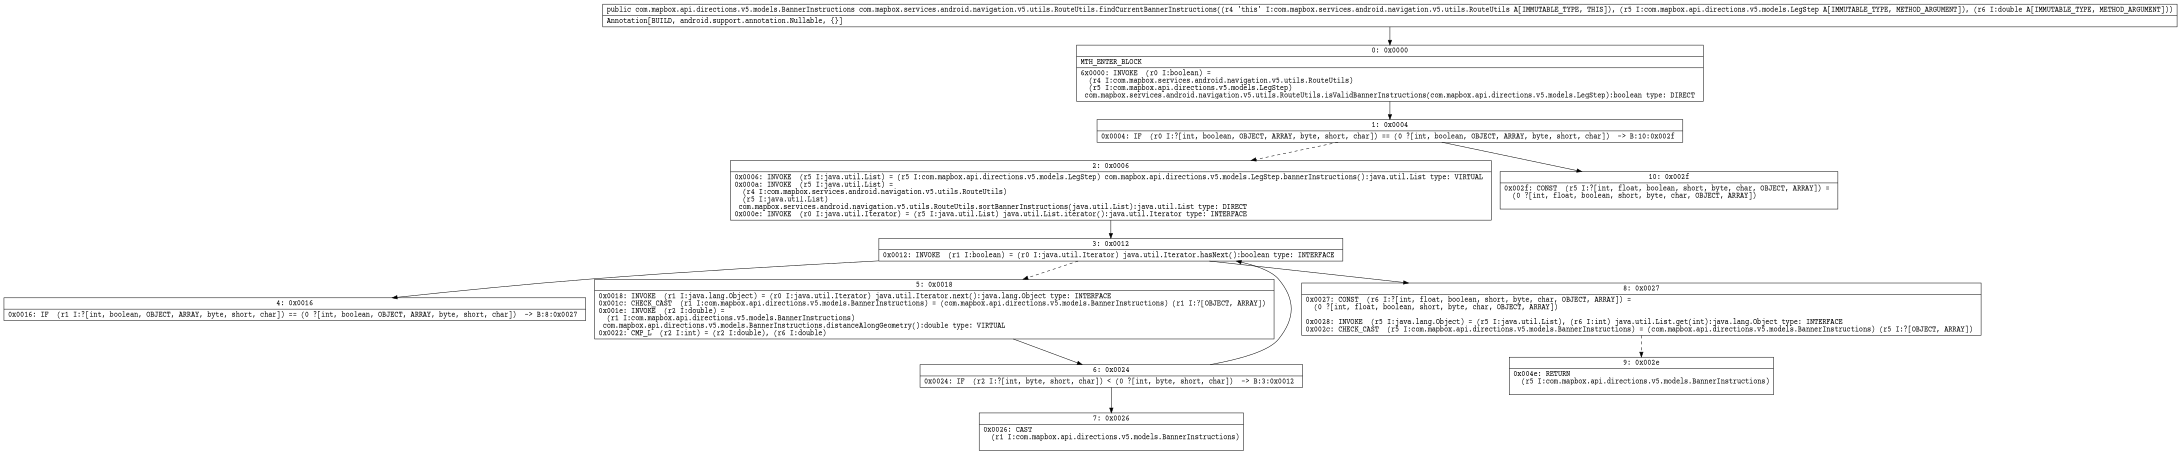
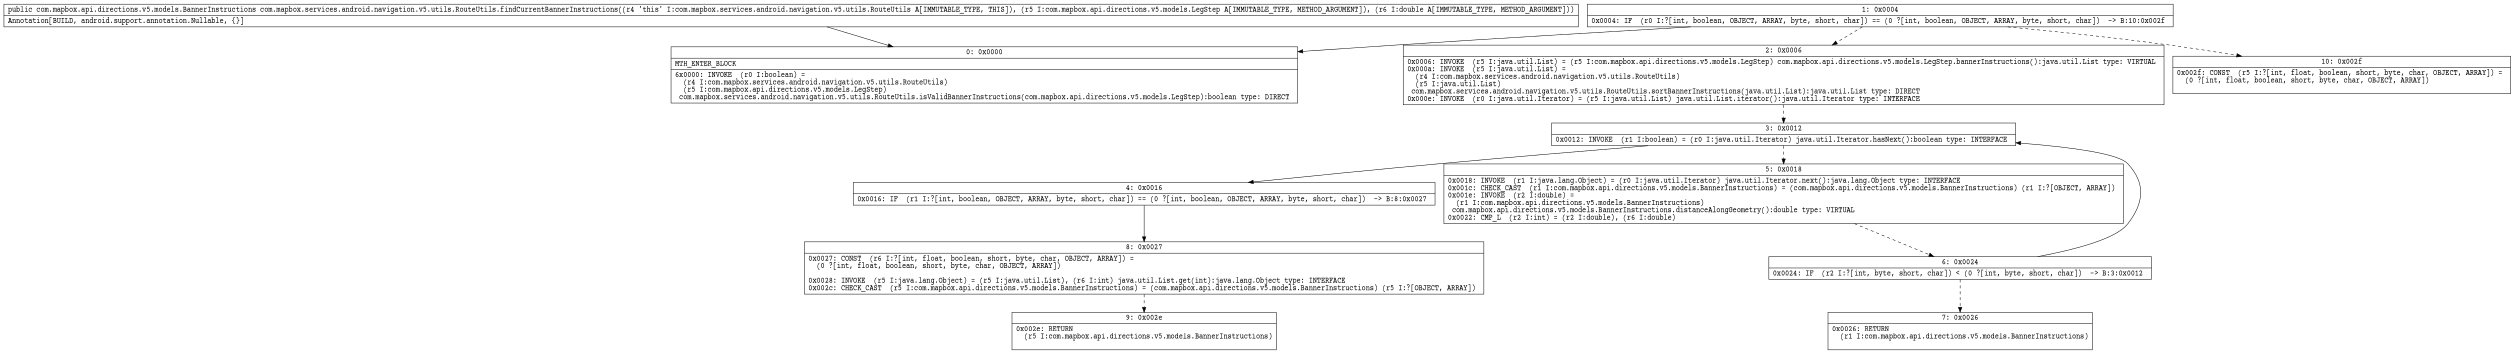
edge "0: 0x0000" -> "1: 0x0004": reversed
edge "1: 0x0004" -> "10: 0x002f": style solid -> dashed
edge "2: 0x0006" -> "3: 0x0012": style solid -> dashed
edge "3: 0x0012" -> "8: 0x0027": now "4: 0x0016" -> "8: 0x0027"
edge "5: 0x0018" -> "6: 0x0024": style solid -> dashed
node "9: 0x002e": text "0x004e: RETURN" -> "0x002e: RETURN"
edge "6: 0x0024" -> "7: 0x0026": style solid -> dashed
node "7: 0x0026": text "0x0026: CAST" -> "0x0026: RETURN"
